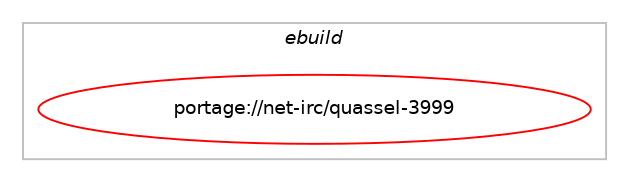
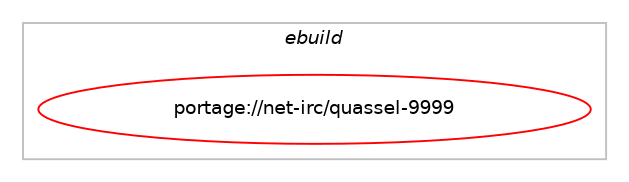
node "portage://net-irc/quassel-3999": label "portage://net-irc/quassel-3999" -> "portage://net-irc/quassel-9999"
